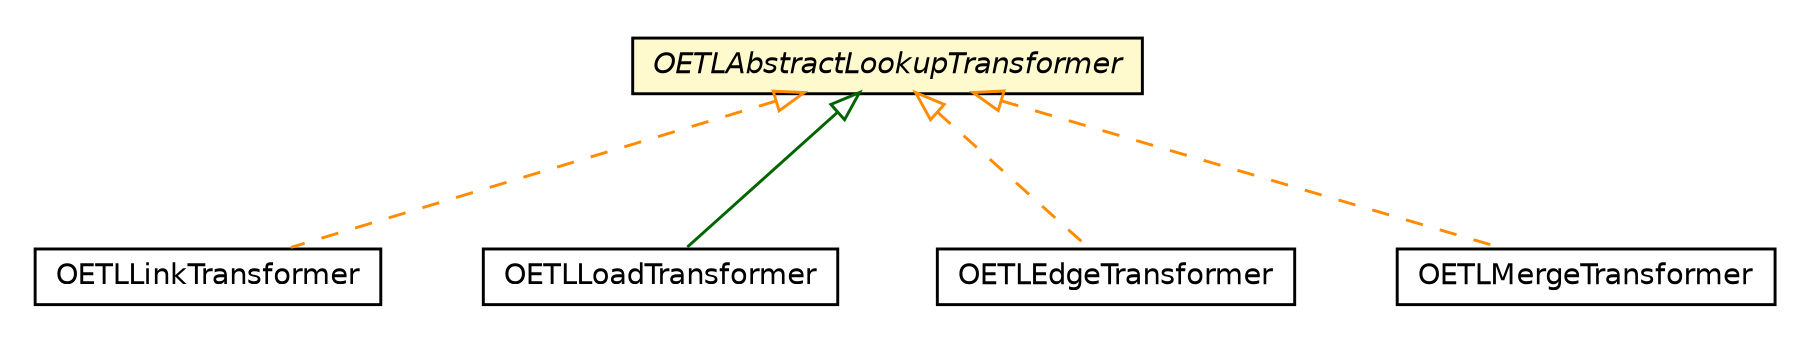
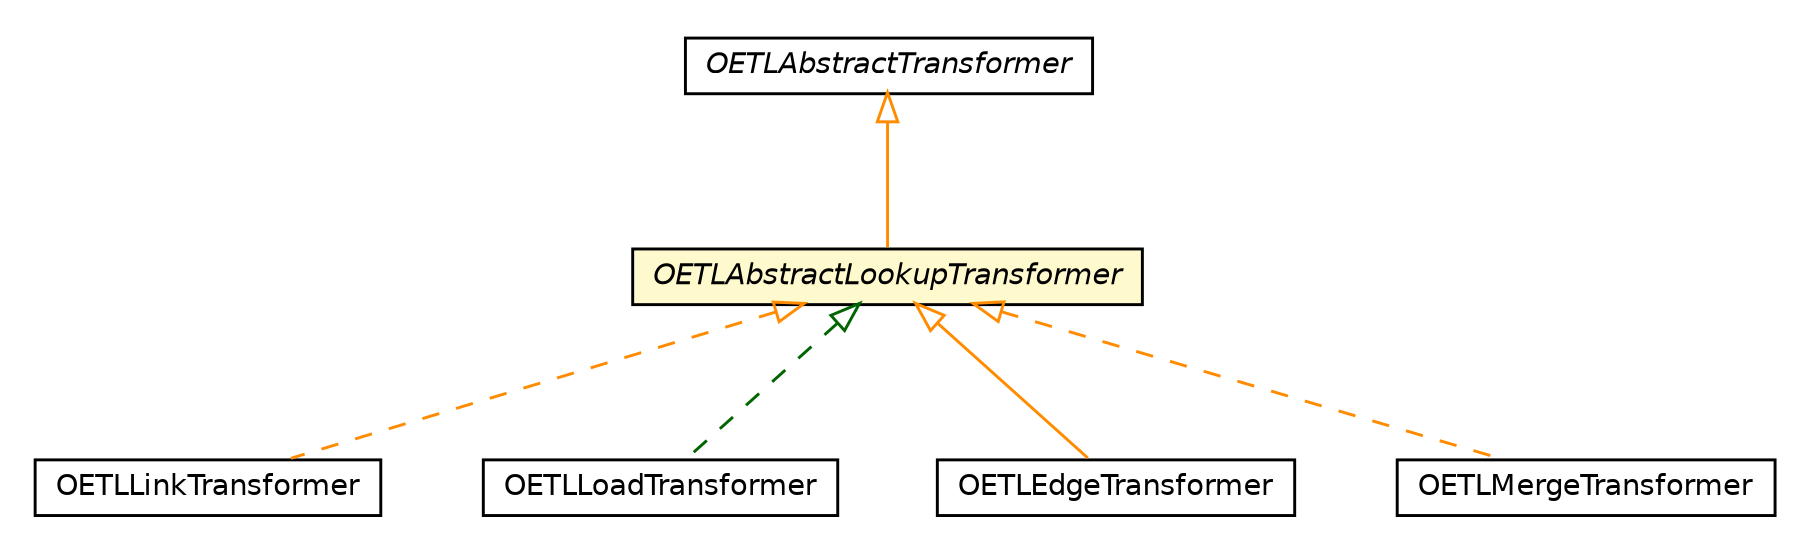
node "OETLAbstractTransformer": added
edge "OETLLoadTransformer" -> "OETLAbstractLookupTransformer": style solid -> dashed
edge "OETLEdgeTransformer" -> "OETLAbstractLookupTransformer": style dashed -> solid
